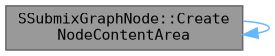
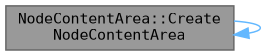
node "SSubmixGraphNode::Create NodeContentArea": label "SSubmixGraphNode::Create NodeContentArea" -> "NodeContentArea::Create NodeContentArea"
